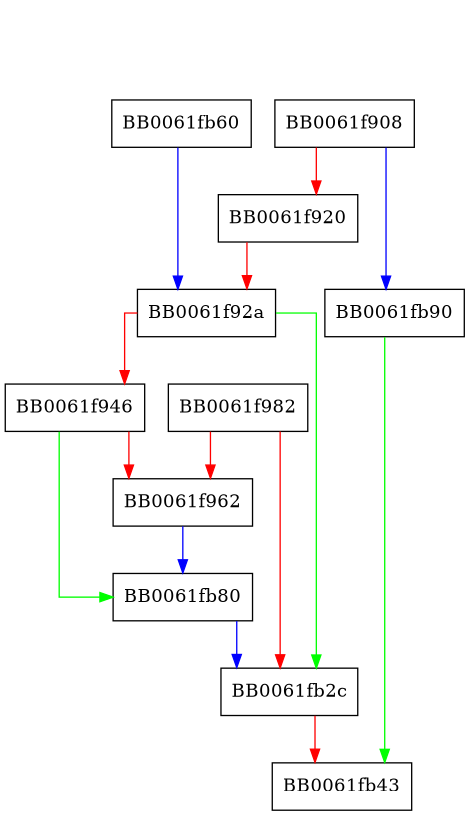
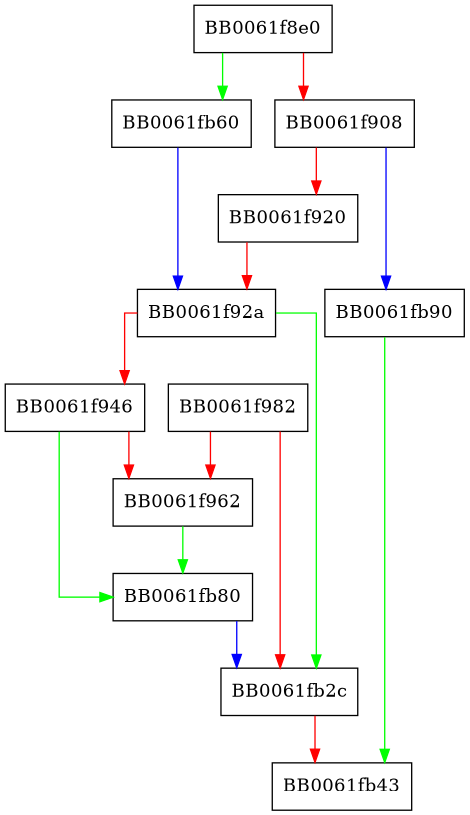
node "BB0061f8e0": added
edge "BB0061f962" -> "BB0061fb80": color blue -> green
